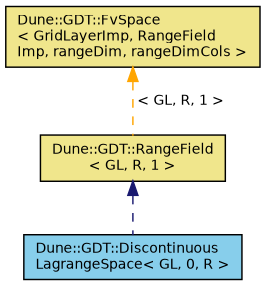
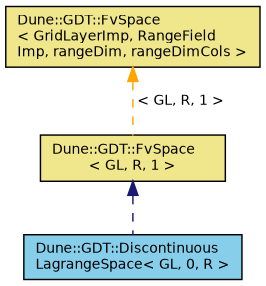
node "Dune::GDT::RangeField < GL, R, 1 >": label "Dune::GDT::RangeField < GL, R, 1 >" -> "Dune::GDT::FvSpace < GL, R, 1 >"
